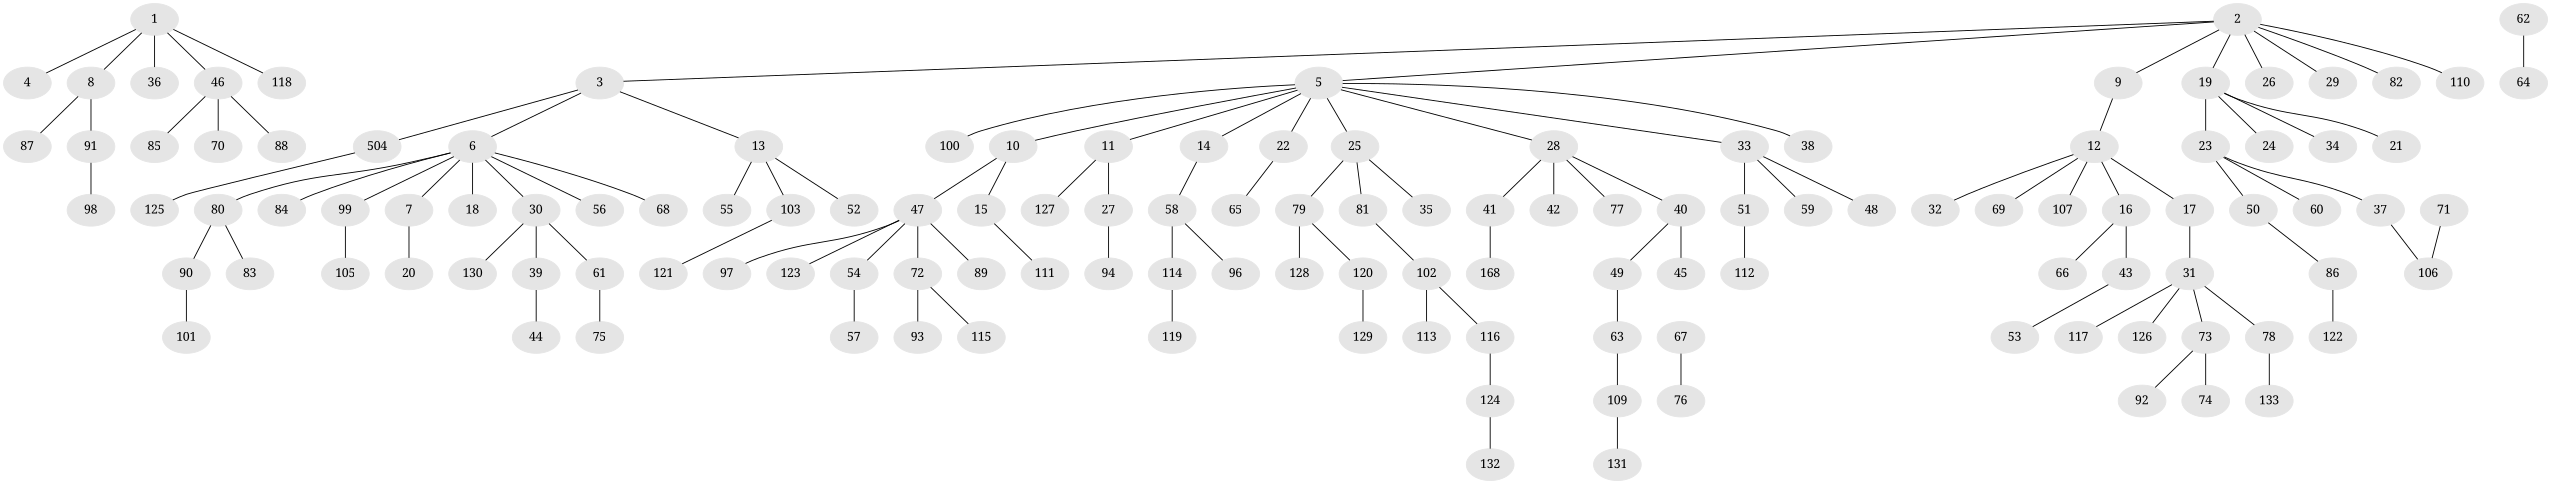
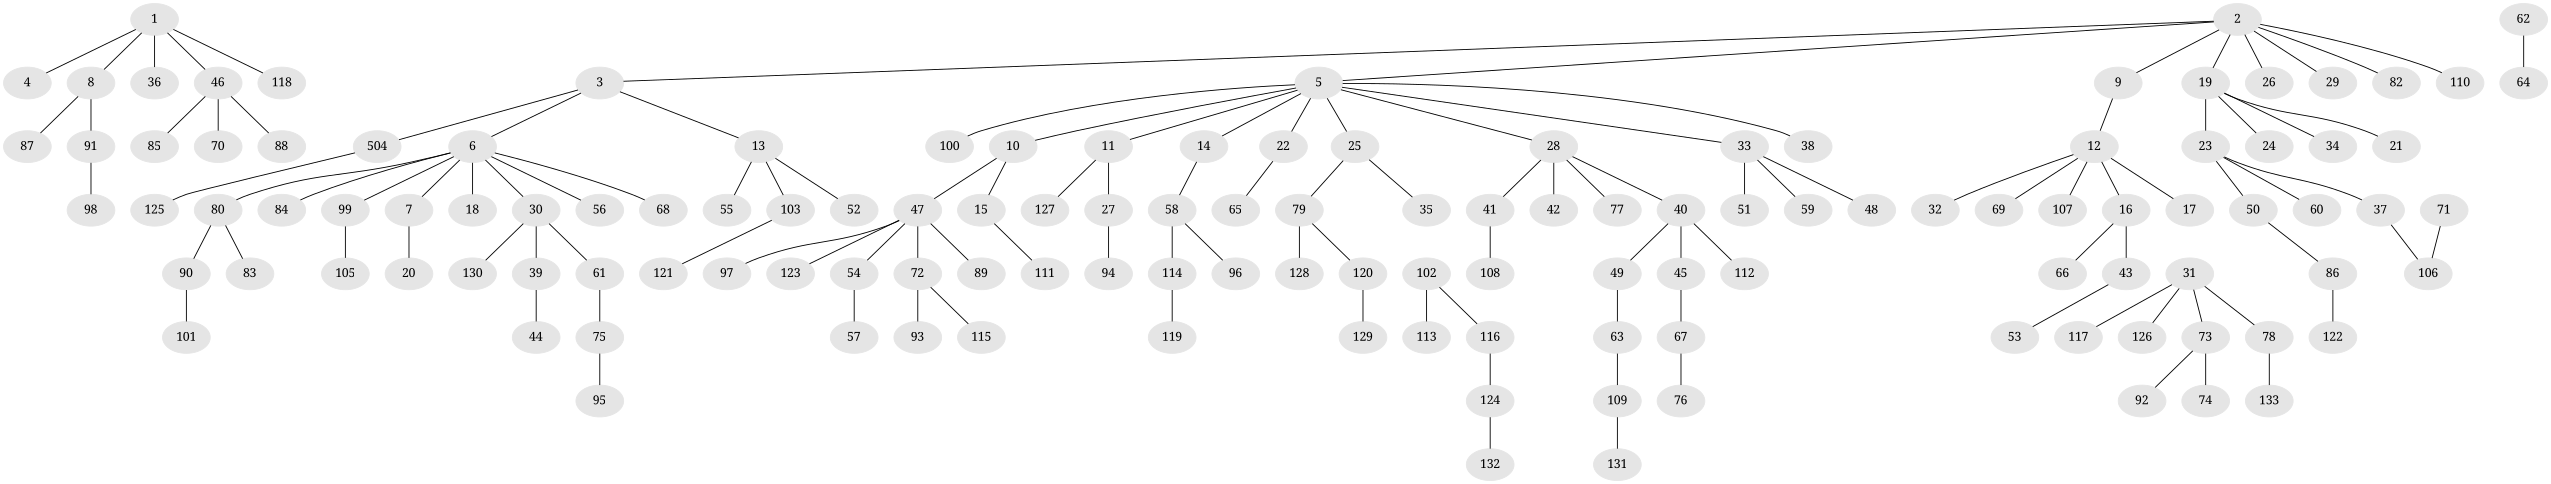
node "81": removed
edge "51" -- "112": now "40" -- "112"
edge "17" -- "31": removed
node "168": label "168" -> "108"
edge "45" -- "67": added
node "95": added
